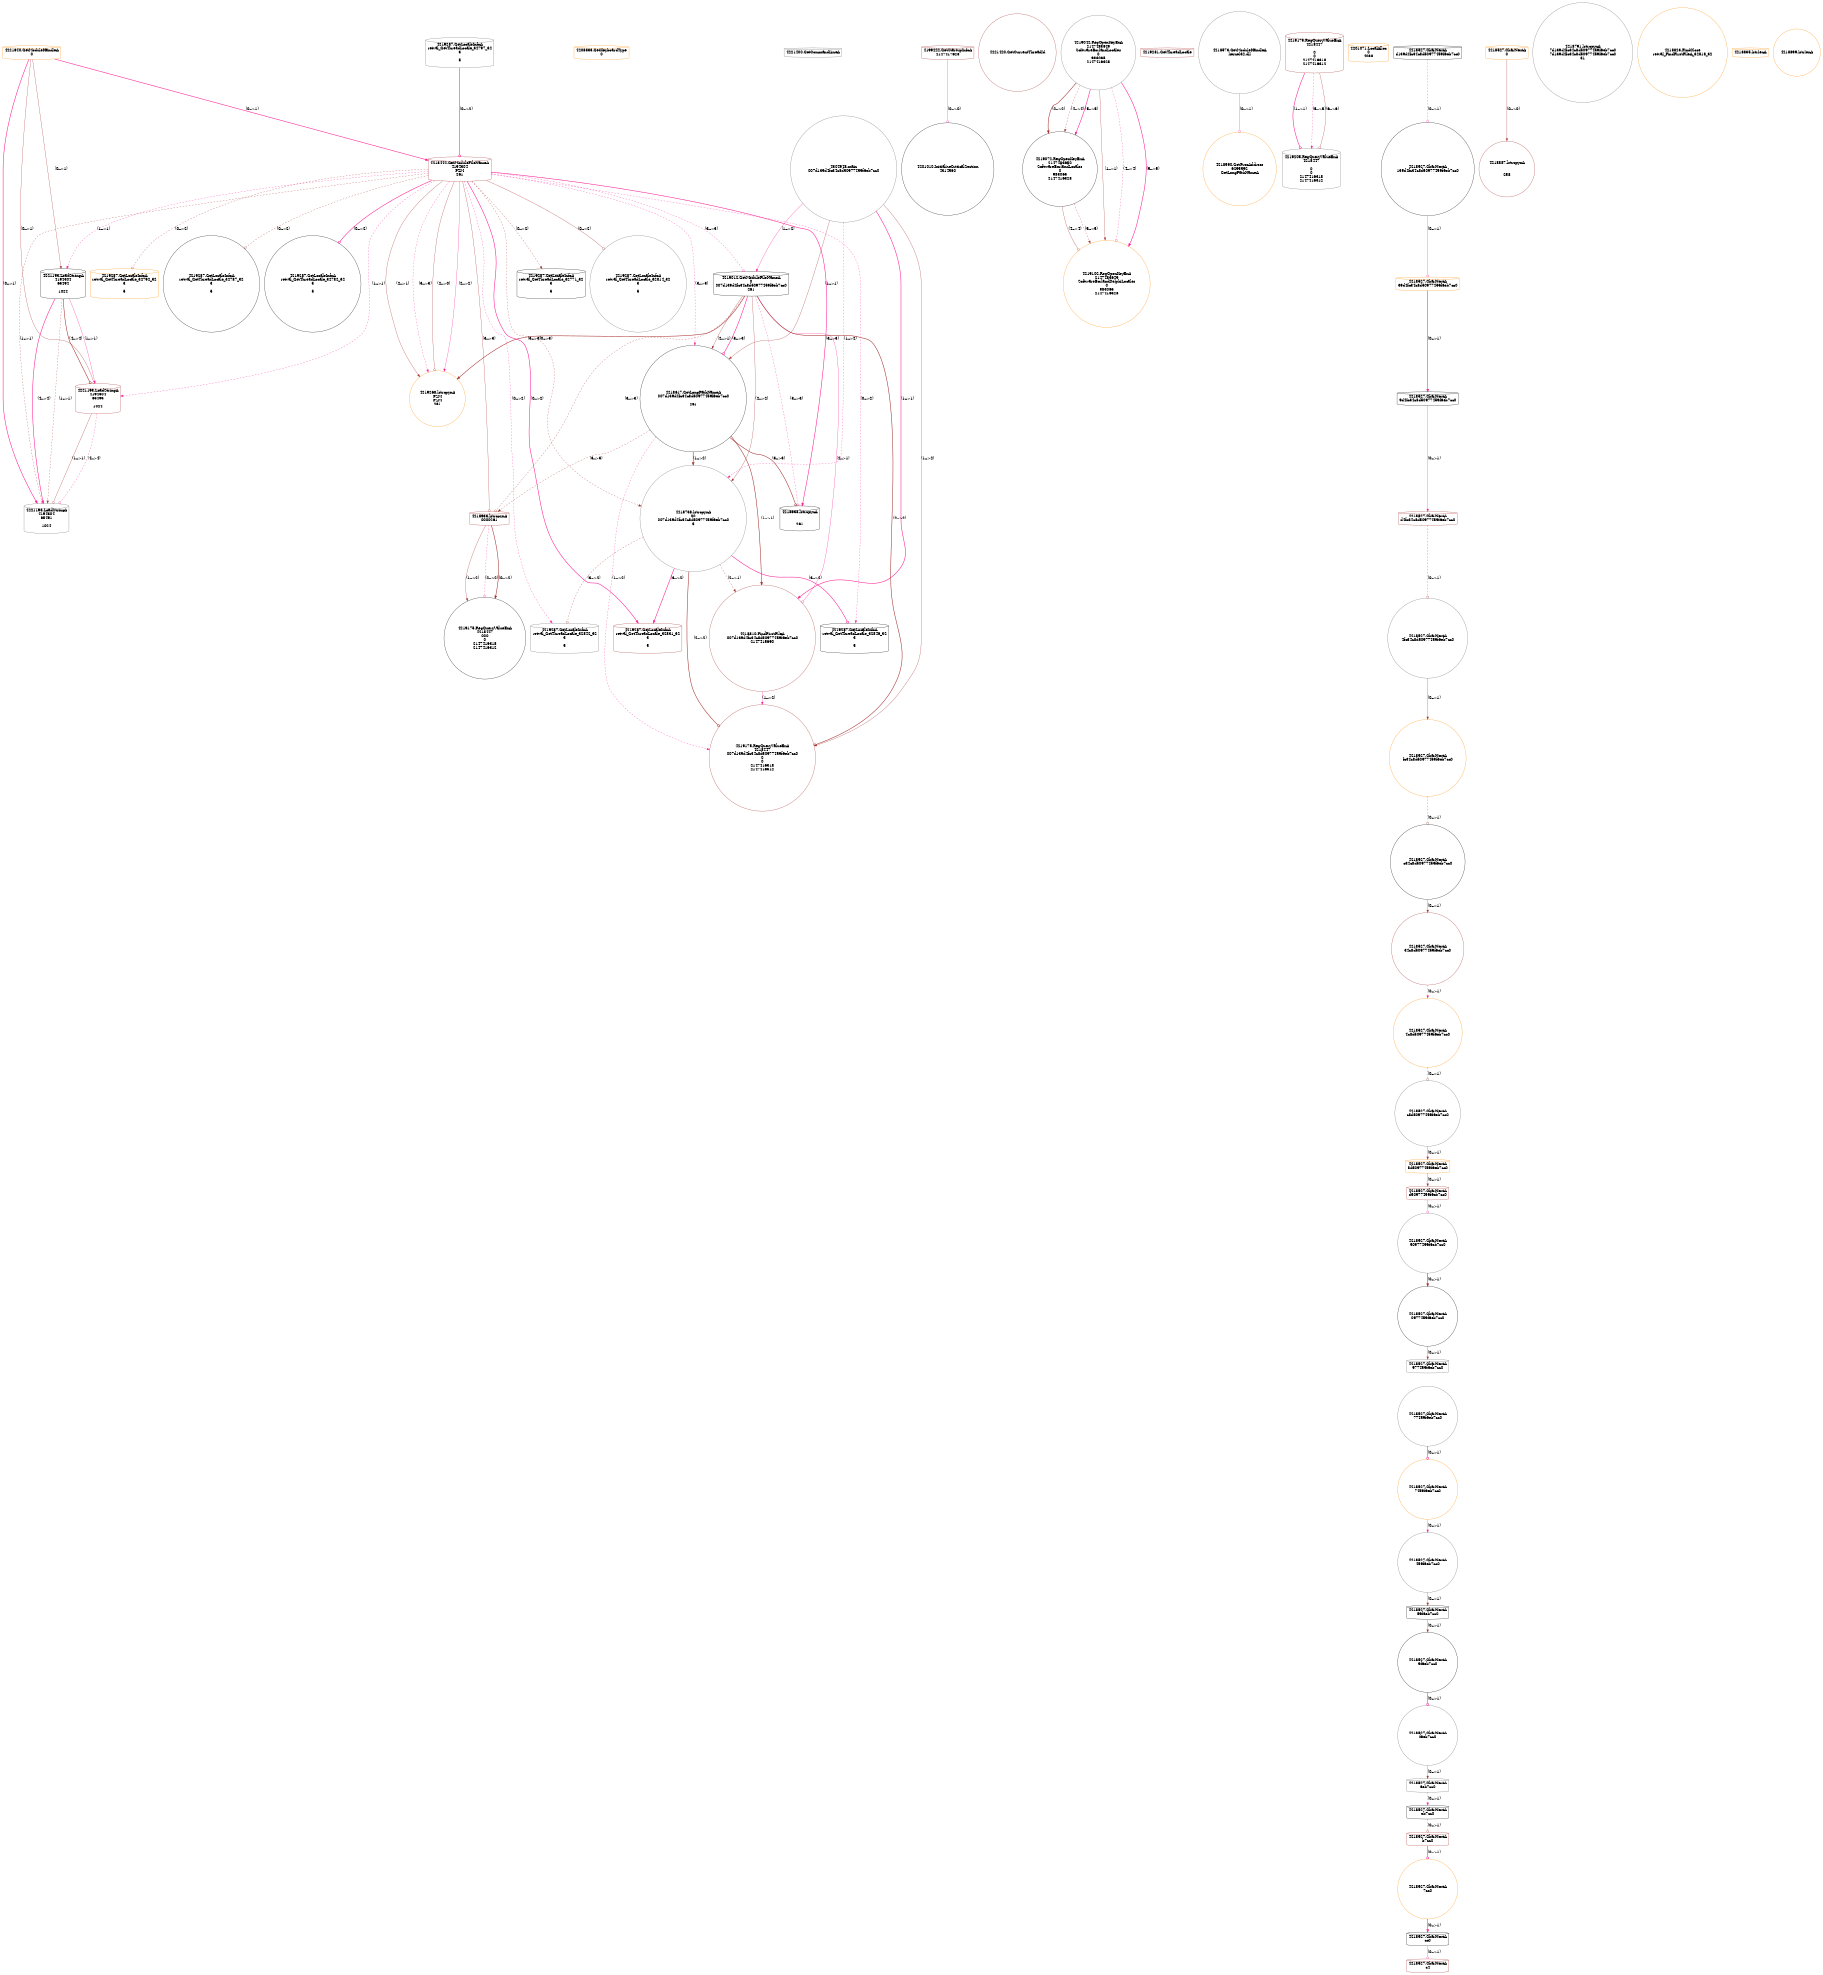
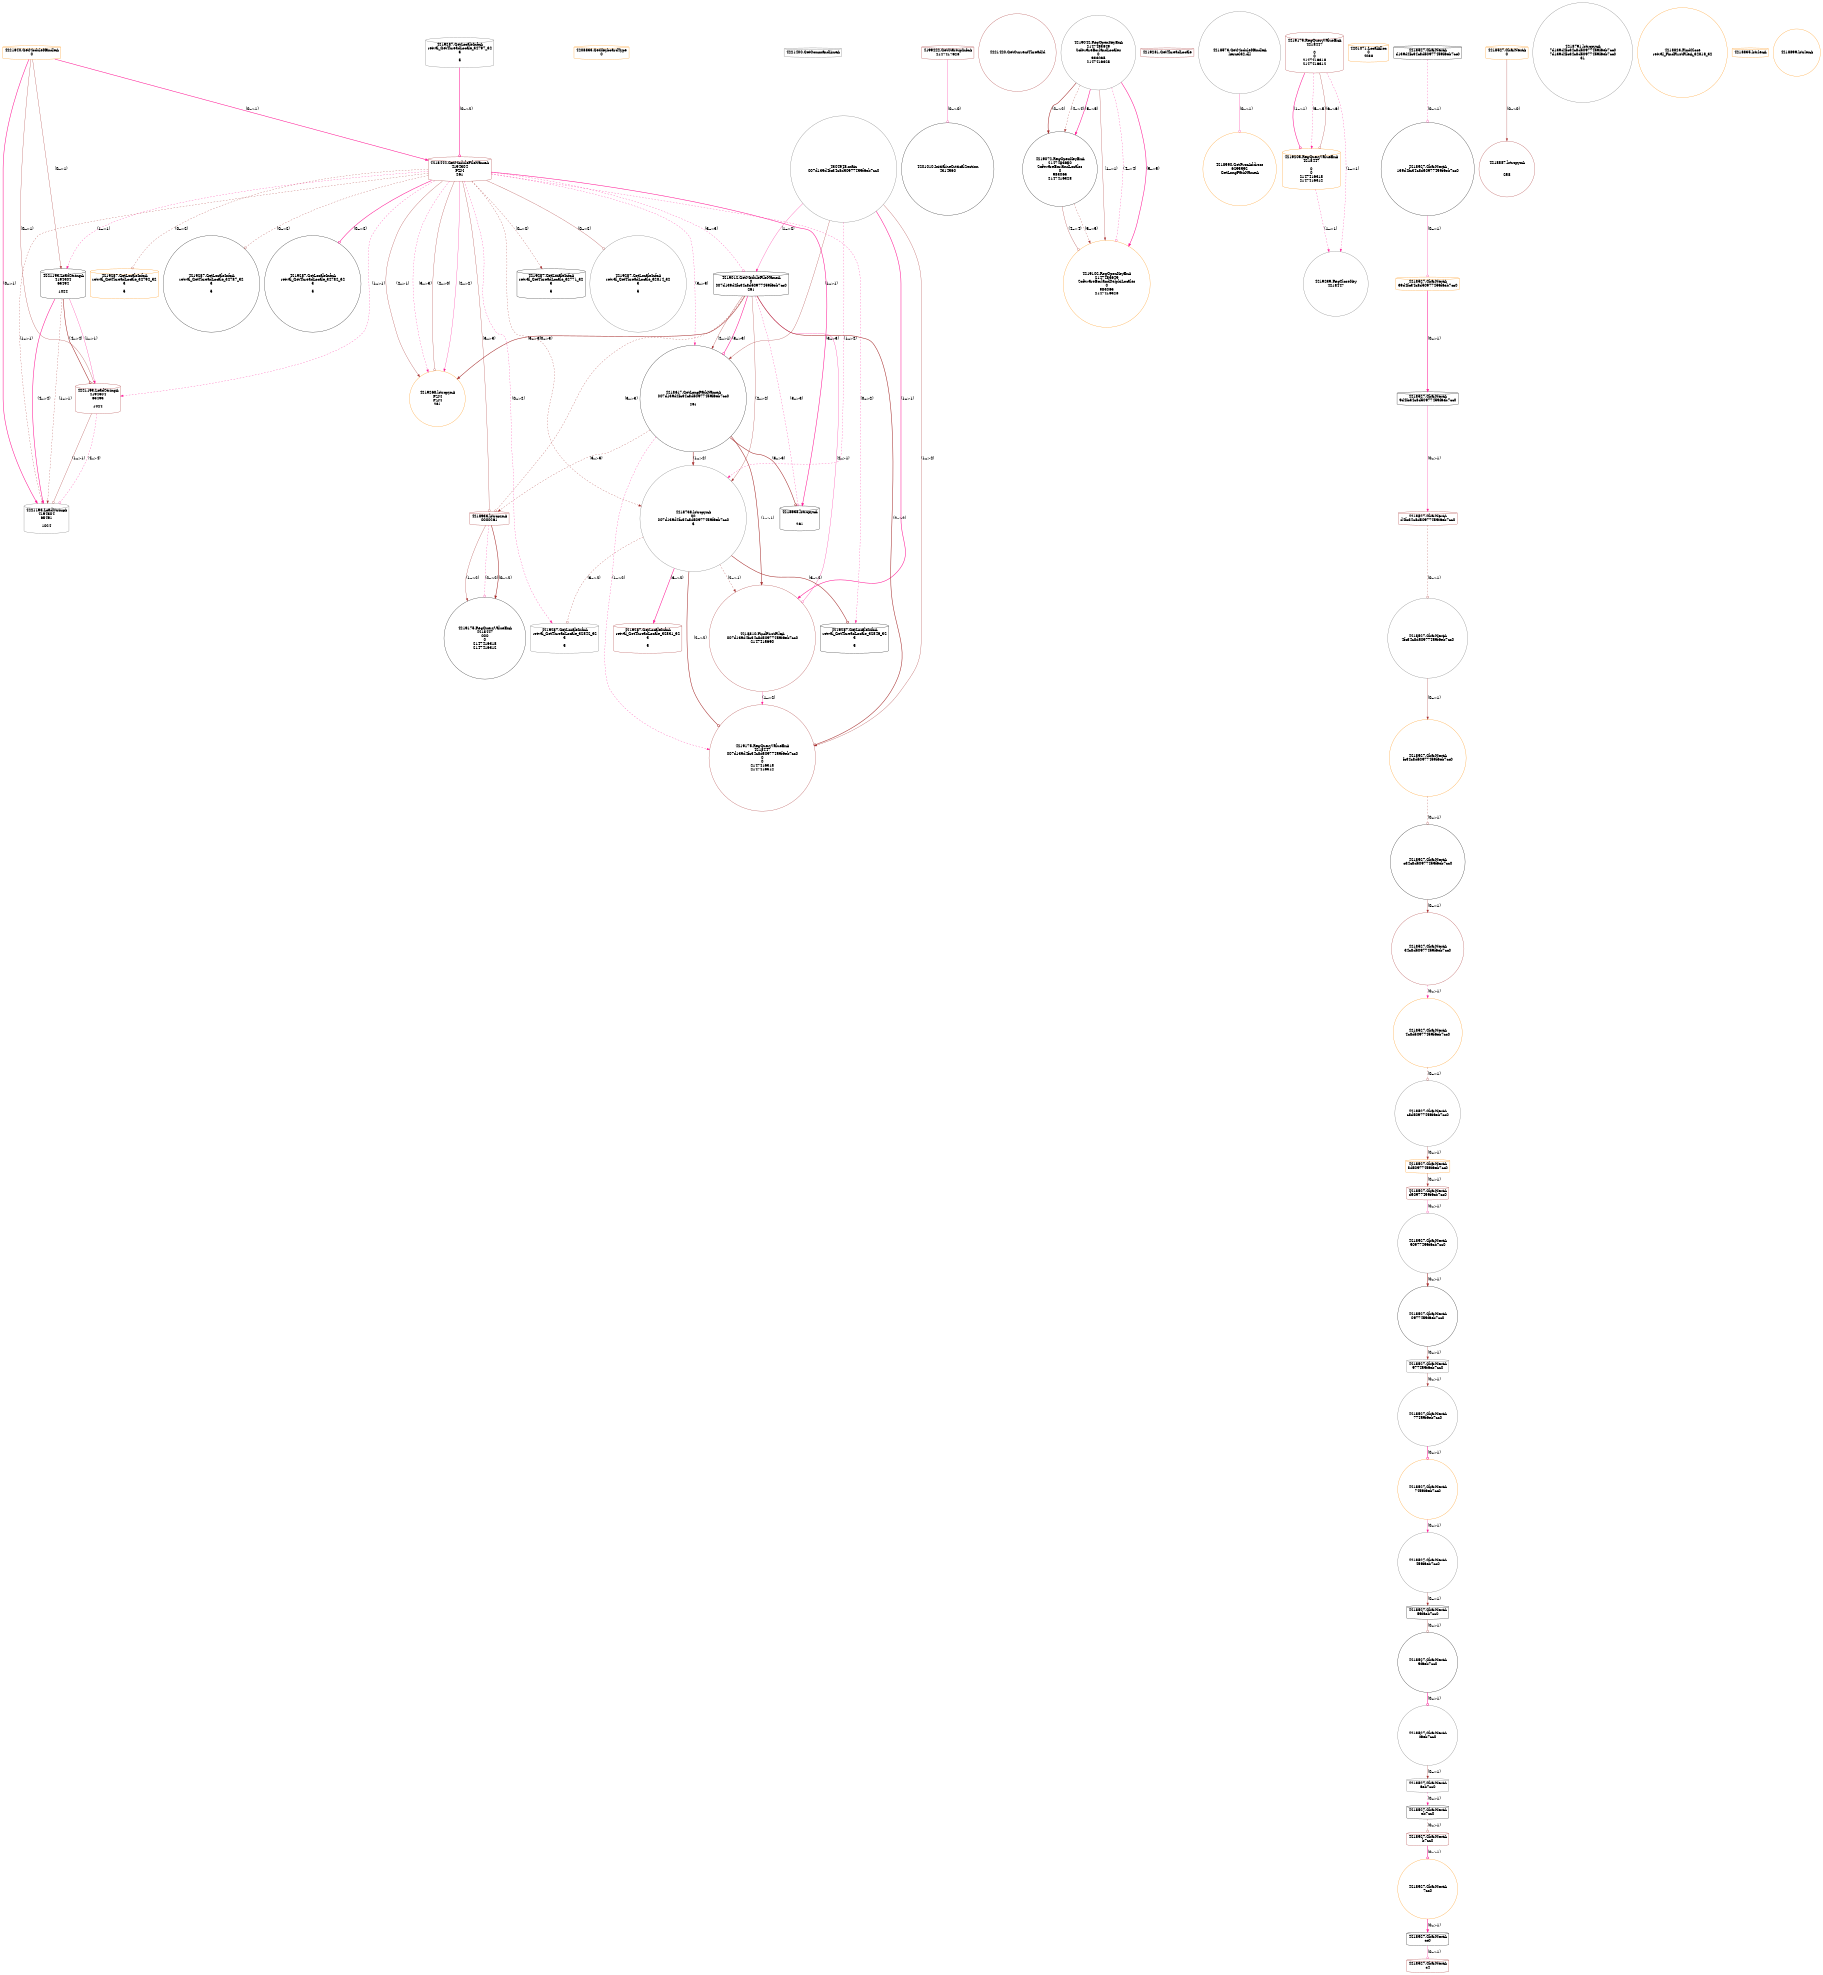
node "4219205.RegQueryValueExA 4218447 0 0 2147416318 2147416312": color gray40 -> darkorange
node "4219239.RegCloseKey 4218447": added
edge "4218442.GetModuleFileNameA 4194304 PZM 261" -> "4219287.GetLocaleInfoA retval_GetThreadLocale_32831_32 3 5": removed, label "(0-->2)"
edge "4218738.lstrcpynA 00 007d139d4fc34c8d50977459f6eb7cc0 3" -> "4219287.GetLocaleInfoA retval_GetThreadLocale_32846_32 3 5": color deeppink -> brown
edge "4218527.CharNextA 977459f6eb7cc0" -> "4218527.CharNextA 77459f6eb7cc0": added, label "(0-->1)"
edge "4218527.CharNextA 59f6eb7cc0" -> "4218527.CharNextA 9f6eb7cc0": arrowhead normal -> odot
